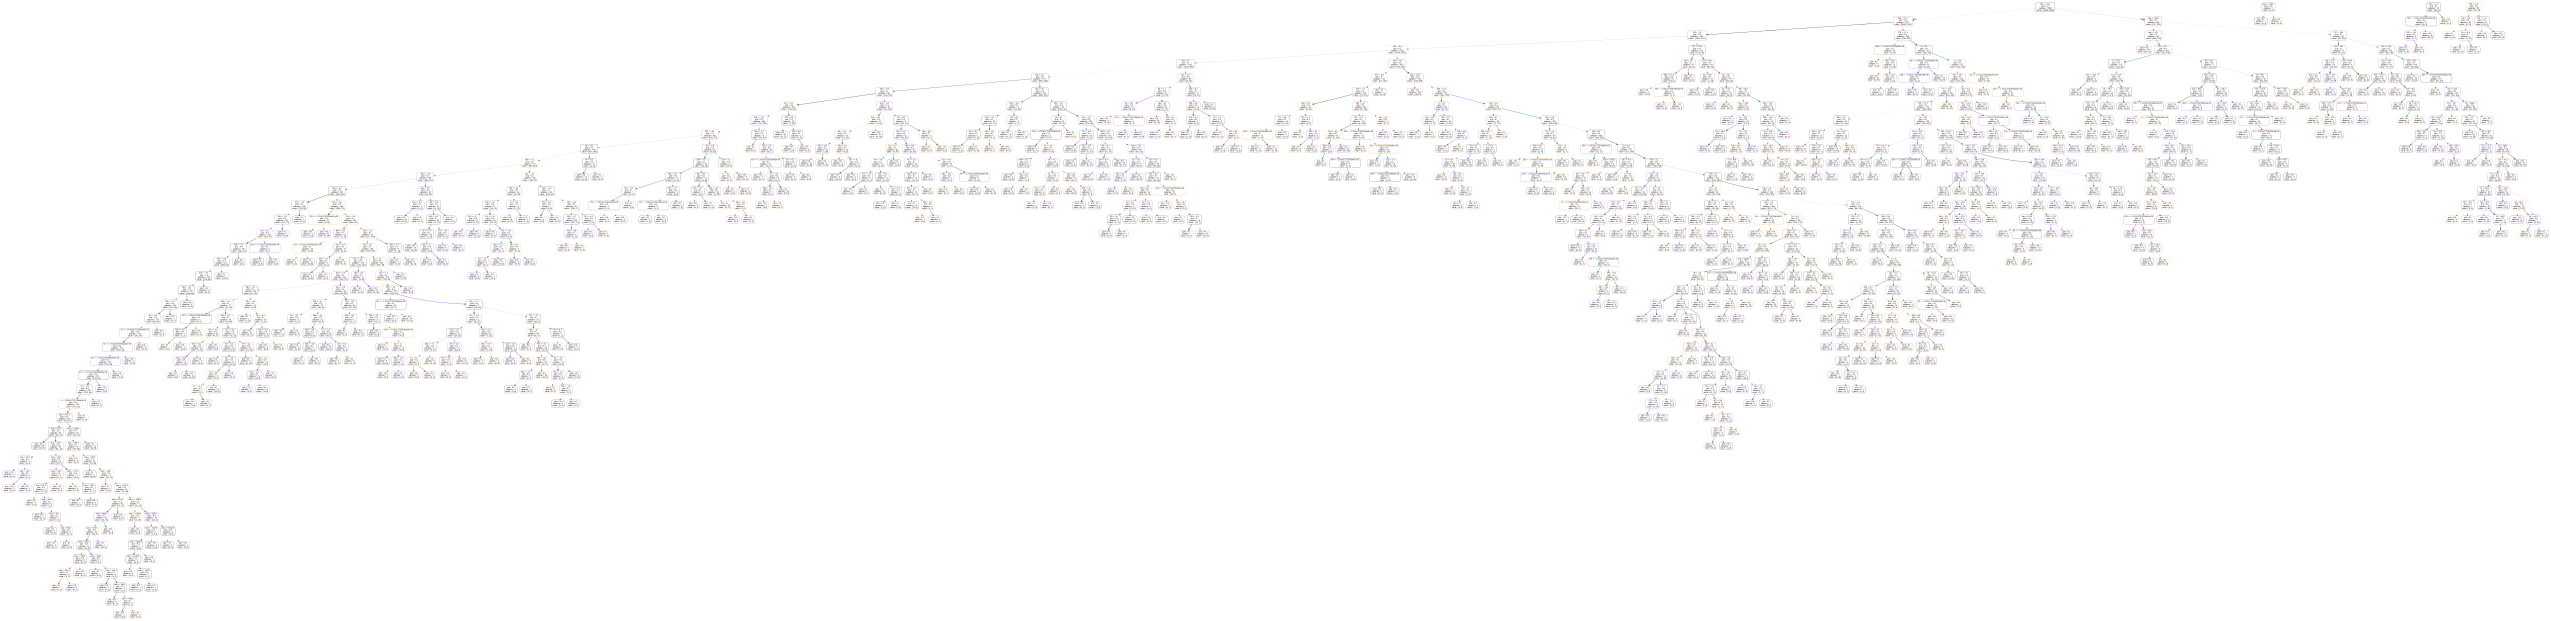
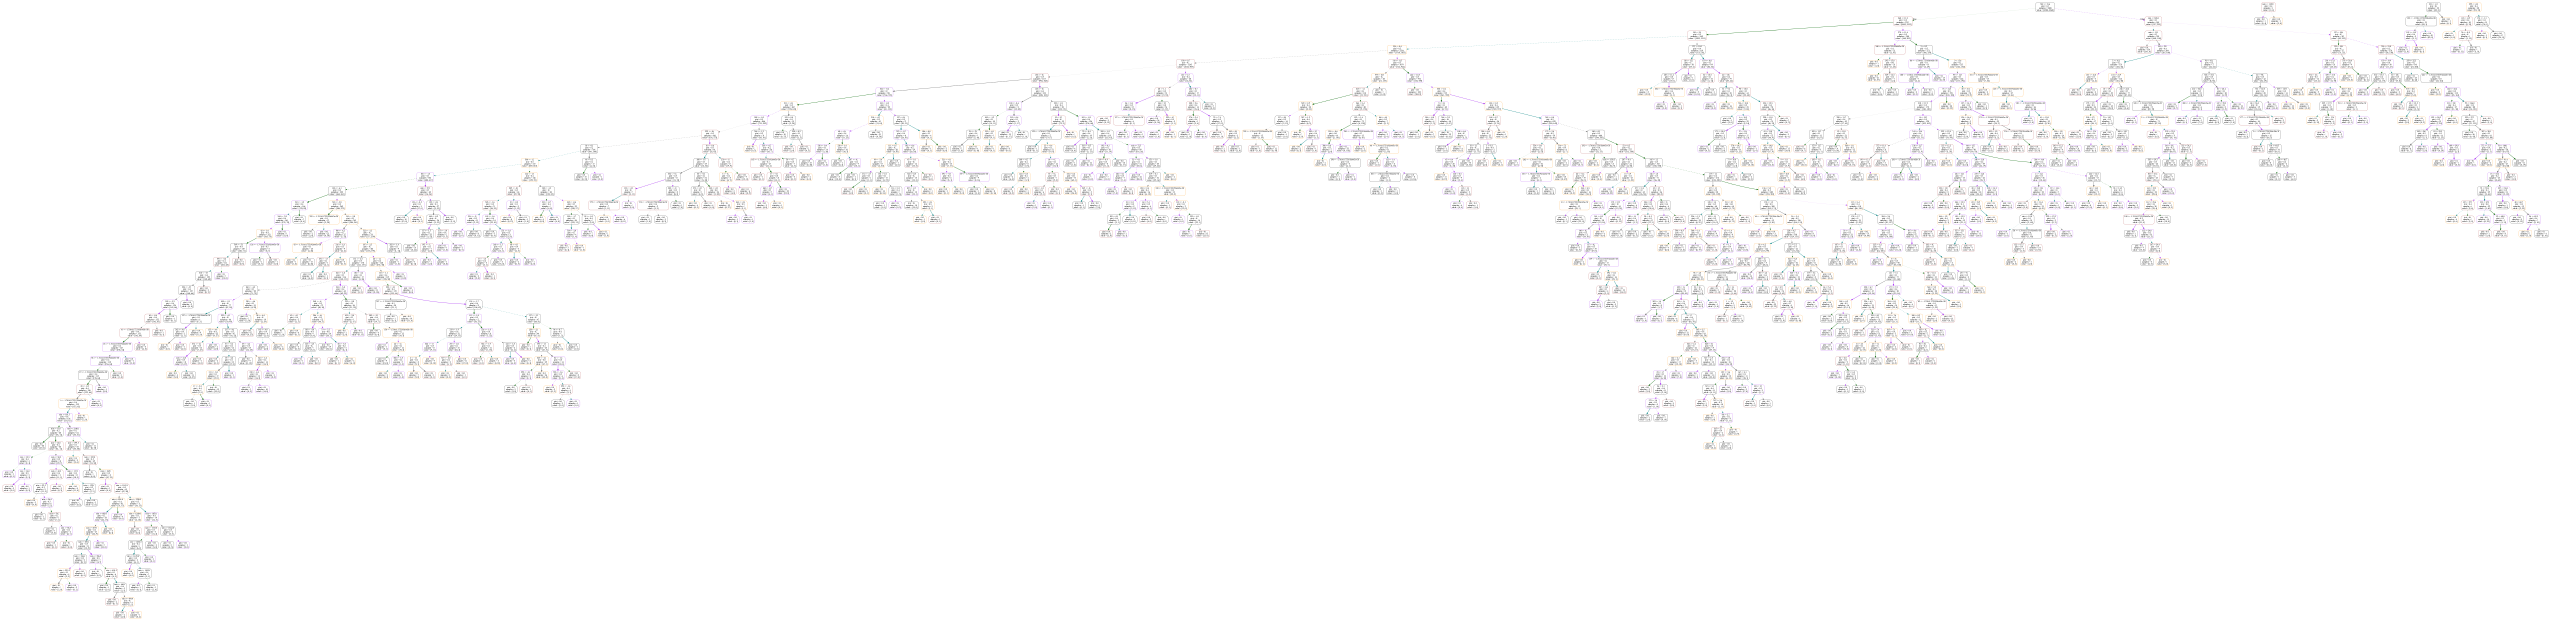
edge "257 <= 54.0 gini = 0.3 samples = 16 value = [5, 22]" -> "96 <= 62.9 gini = 0.4 samples = 7 value = [3, 10]": now "257 <= 54.0 gini = 0.3 samples = 16 value = [5, 22]" -> "40 <= 60.7 gini = 0.2 samples = 15 value = [3, 22]"
edge "361 <= 1.6 gini = 0.4 samples = 77 value = [81, 35]" -> "343 <= 2.5 gini = 0.4 samples = 61 value = [62, 30]": now "7 <= 1.7 gini = 0.4 samples = 73 value = [81, 30]" -> "343 <= 2.5 gini = 0.4 samples = 61 value = [62, 30]"
